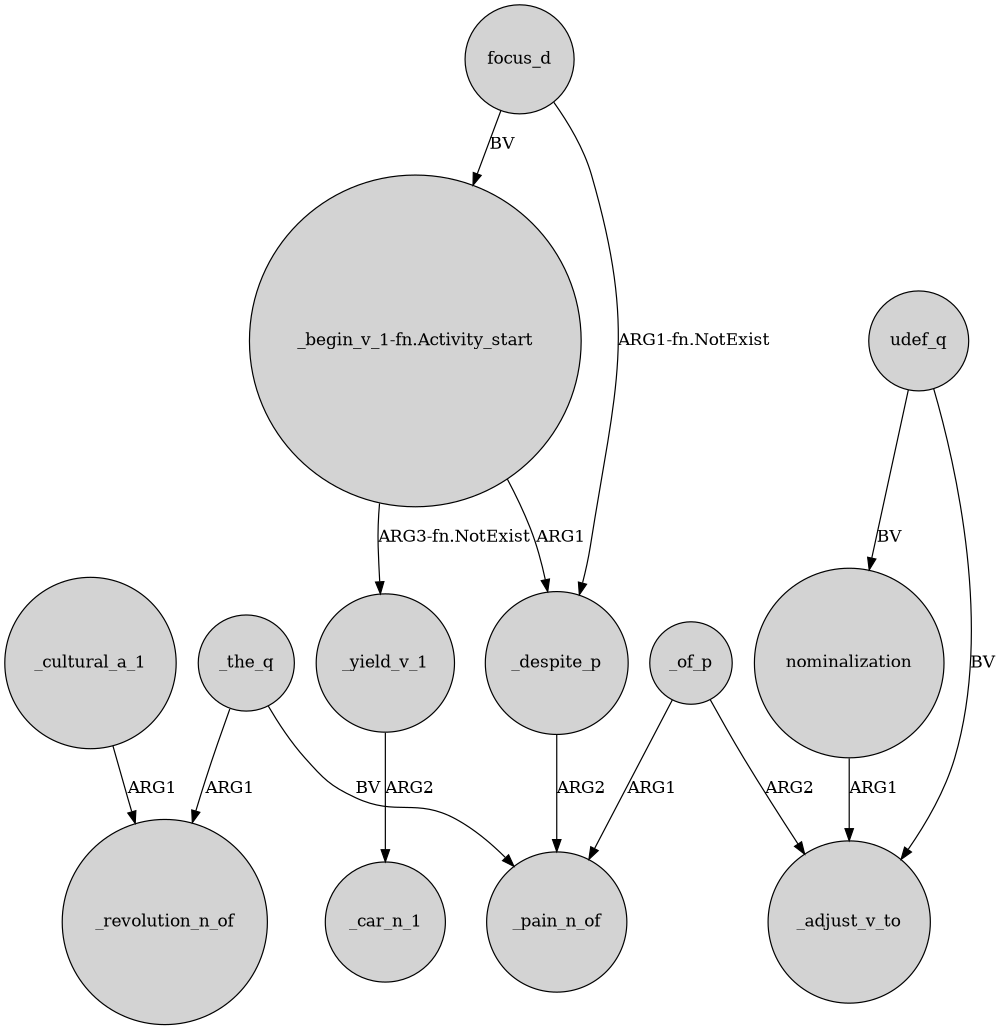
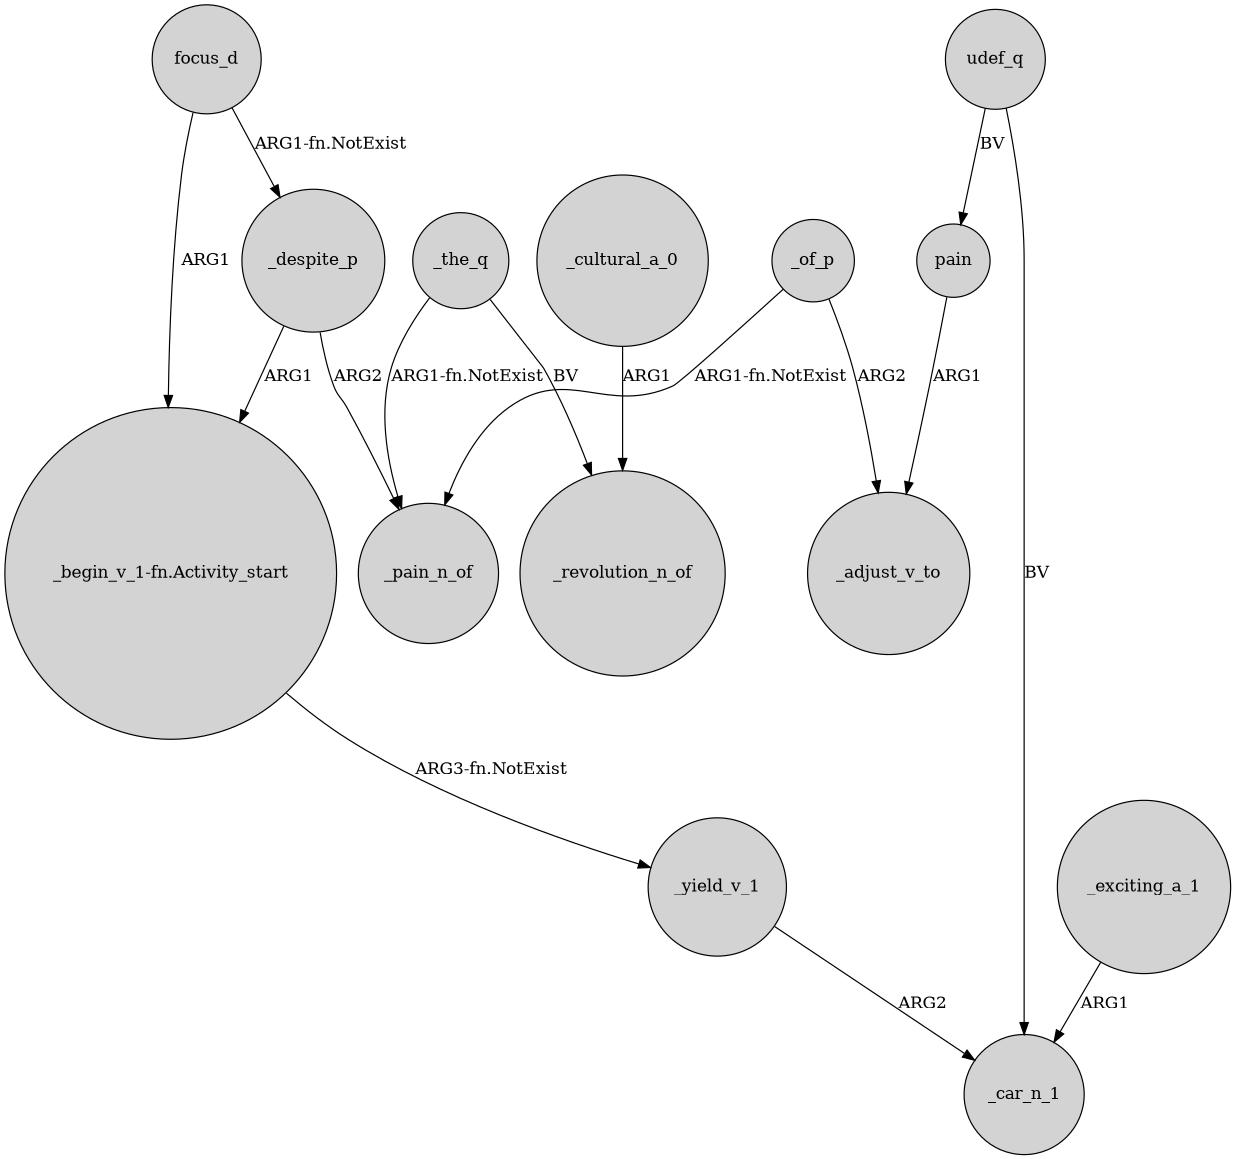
edge "focus_d" -> "_begin_v_1-fn.Activity_start": label "BV" -> "ARG1"
edge "_begin_v_1-fn.Activity_start" -> "_despite_p": reversed
edge "udef_q" -> "_adjust_v_to": now "udef_q" -> "_car_n_1"
node "_cultural_a_1": label "_cultural_a_1" -> "_cultural_a_0"
node "nominalization": label "nominalization" -> "pain"
edge "_the_q" -> "_revolution_n_of": label "ARG1" -> "BV"
edge "_the_q" -> "_pain_n_of": label "BV" -> "ARG1-fn.NotExist"
edge "_of_p" -> "_pain_n_of": label "ARG1" -> "ARG1-fn.NotExist"
node "_exciting_a_1": added
